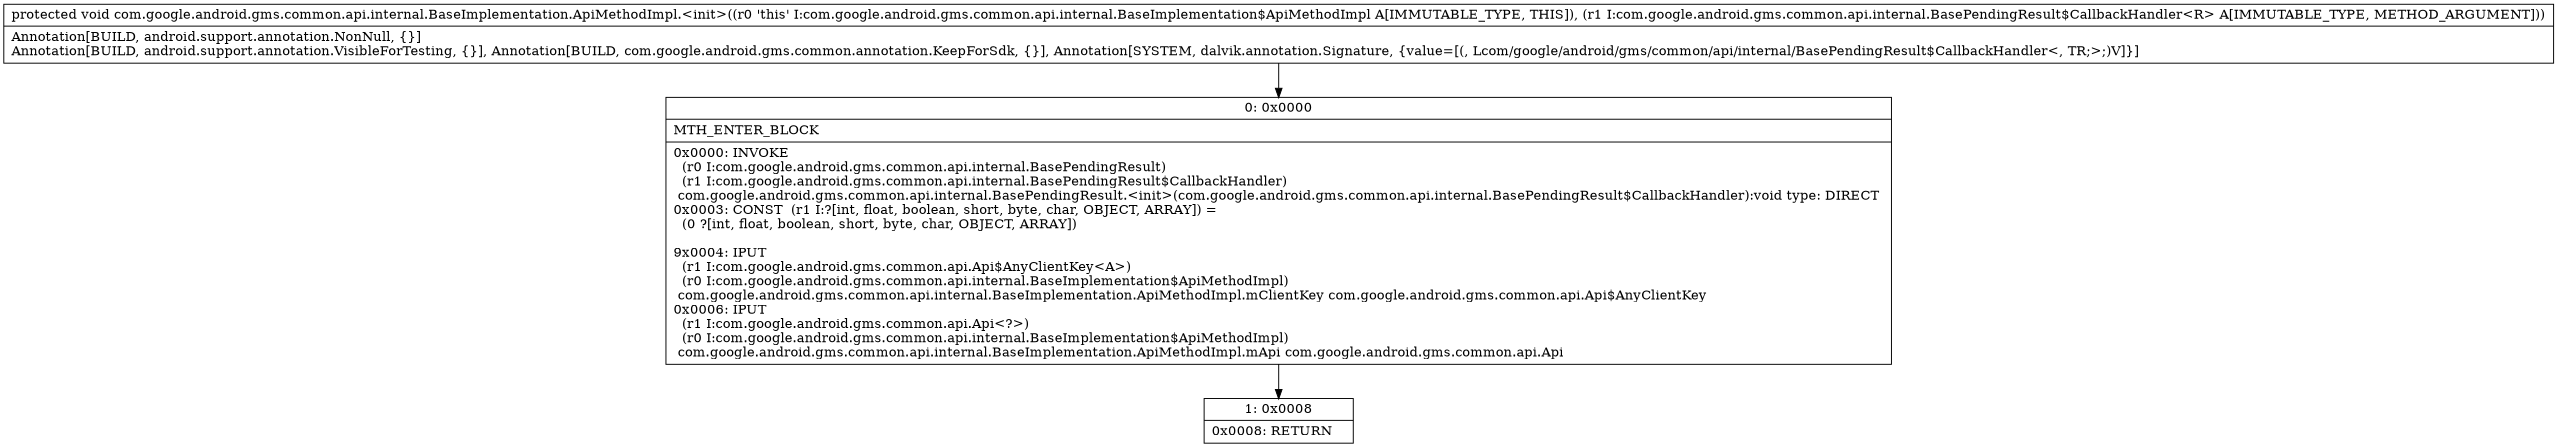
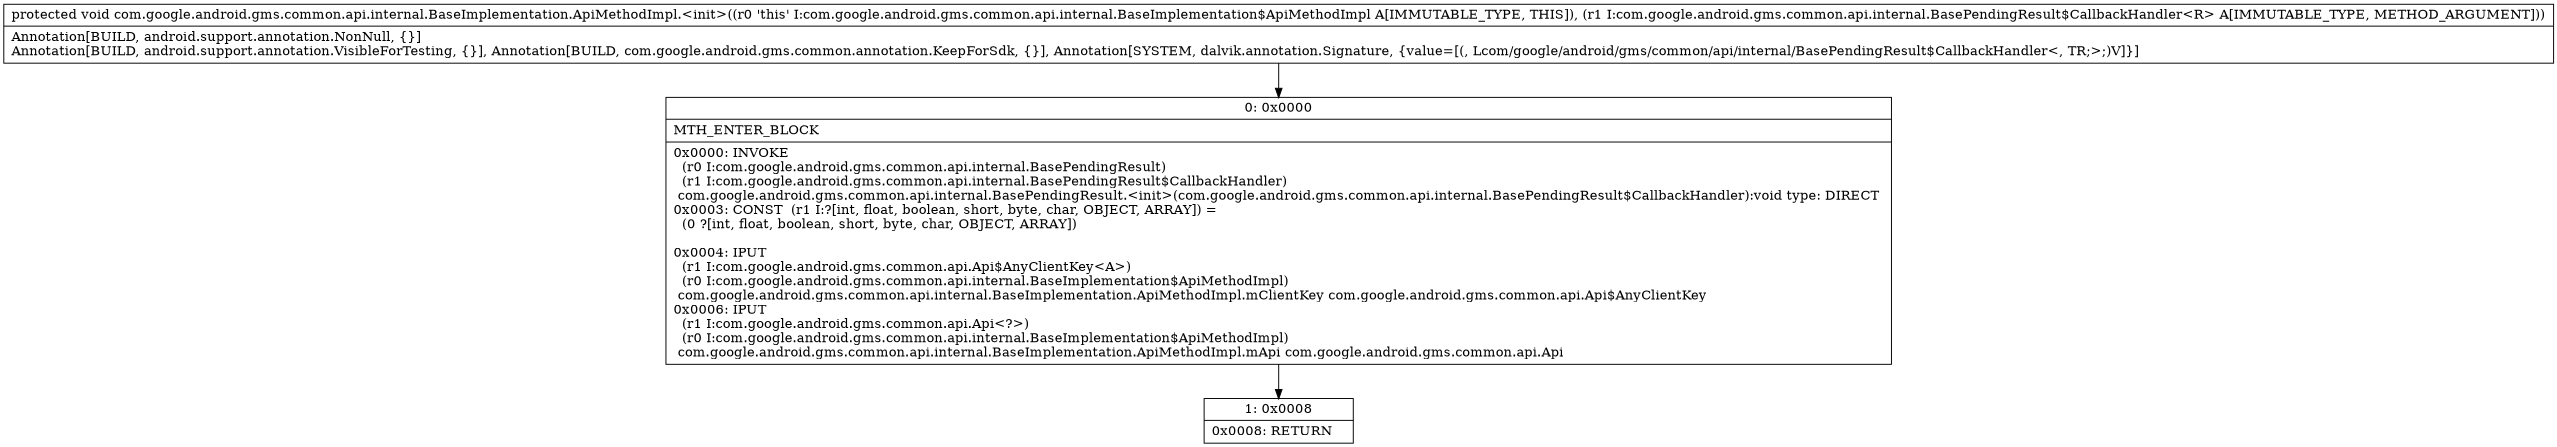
node "0: 0x0000": text "9x0004: IPUT" -> "0x0004: IPUT"
